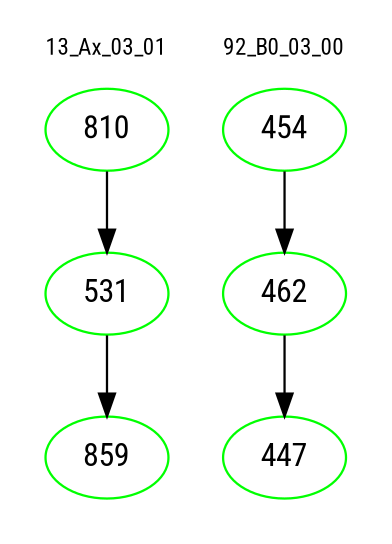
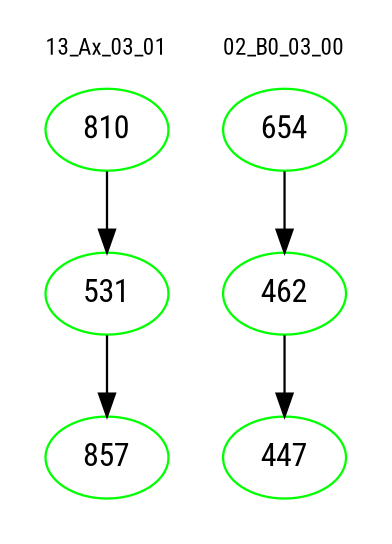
cluster "92_B0_03_00": label "92_B0_03_00" -> "02_B0_03_00"
node "454": label "454" -> "654"
node "859": label "859" -> "857"
